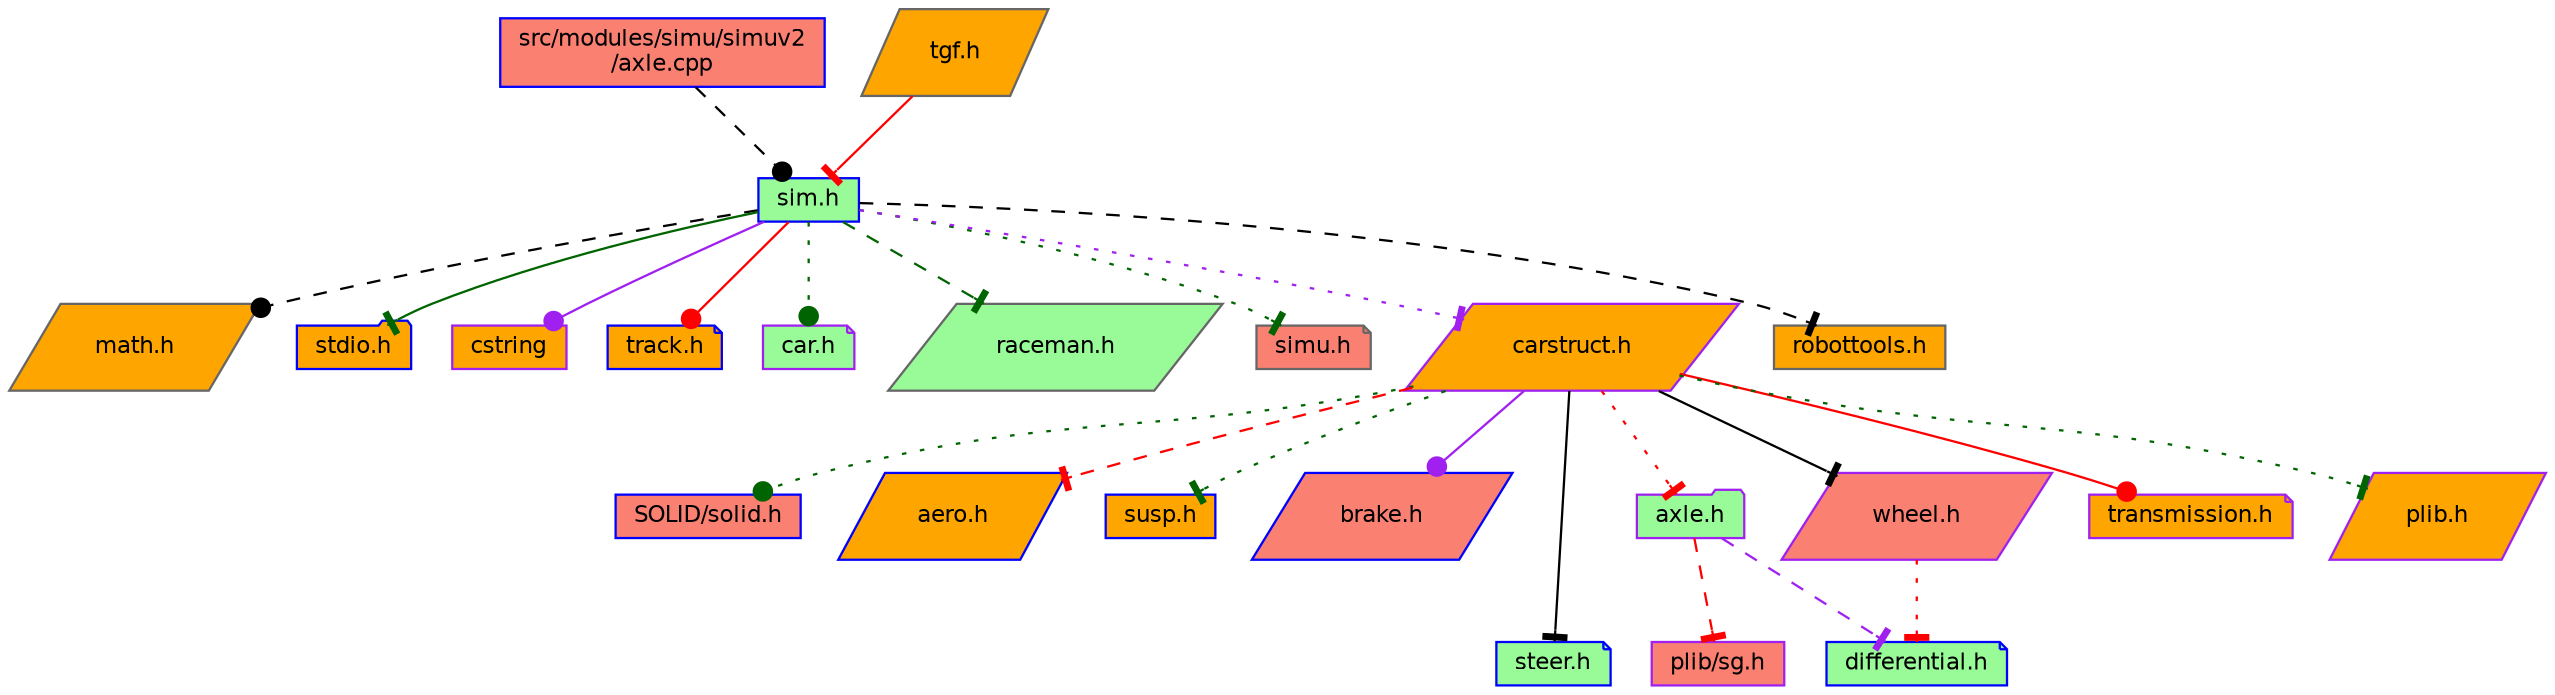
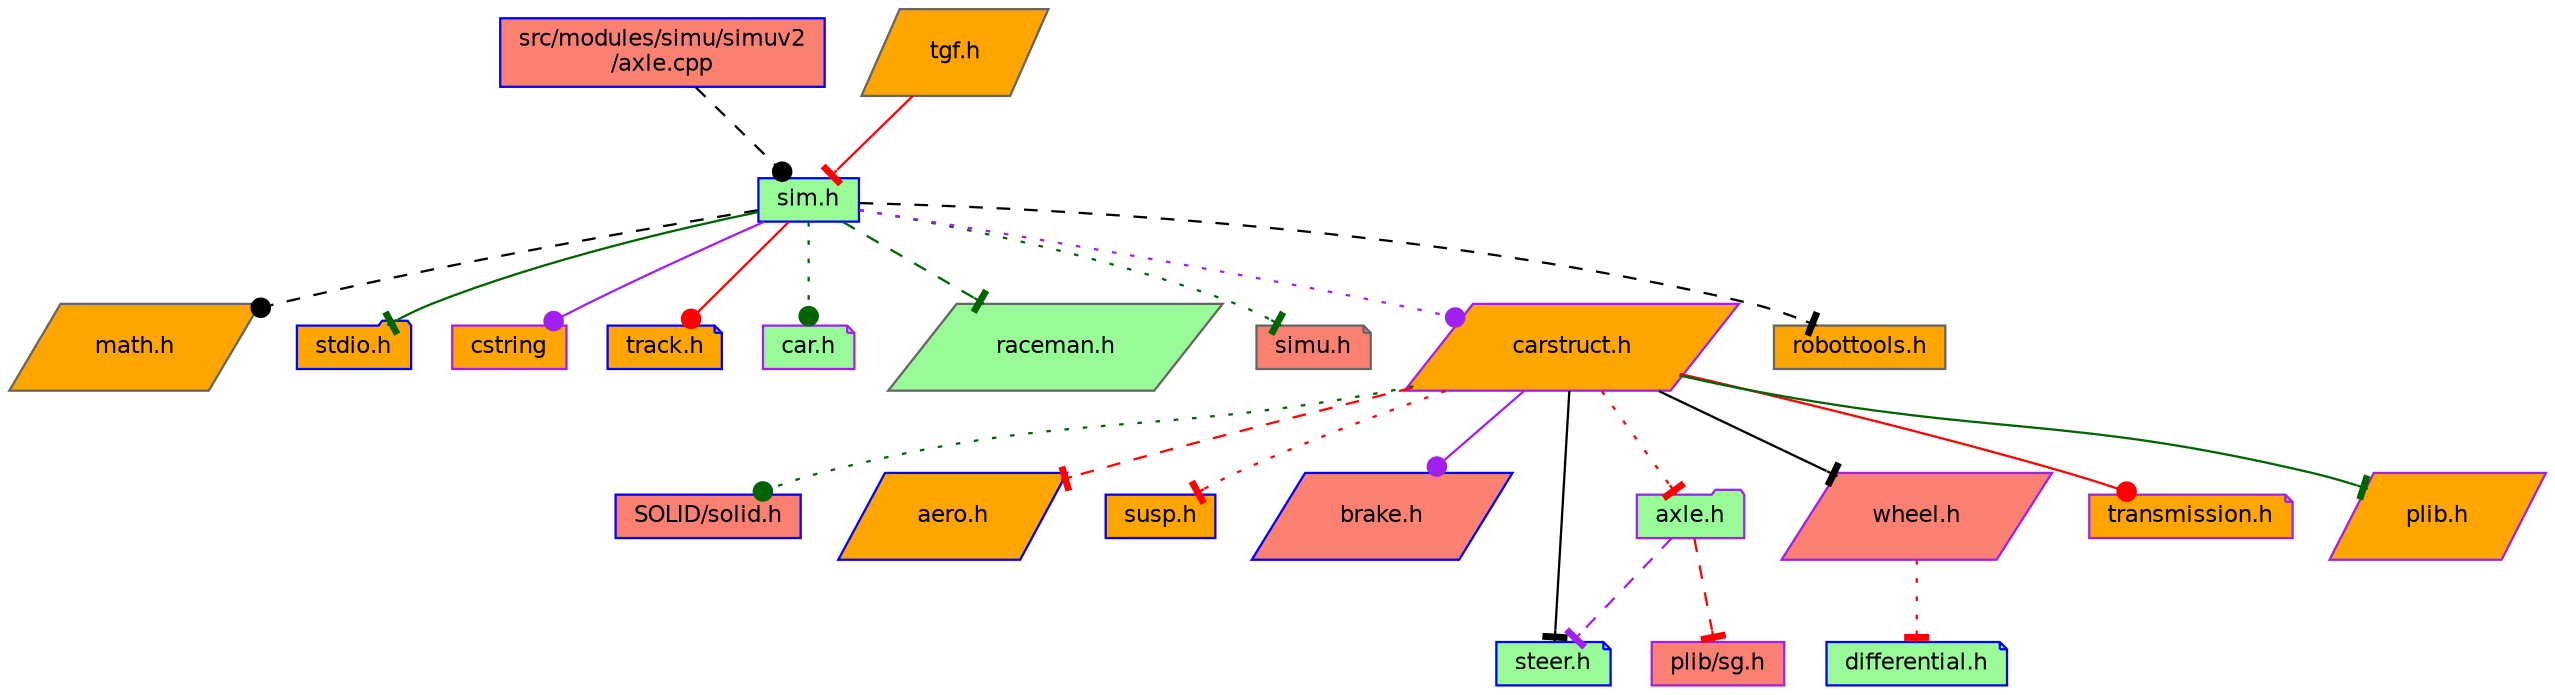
edge "sim.h" -> "carstruct.h": arrowhead tee -> dot
edge "carstruct.h" -> "plib.h": style dotted -> solid
edge "carstruct.h" -> "susp.h": color darkgreen -> red
edge "axle.h" -> "differential.h": now "axle.h" -> "steer.h"
